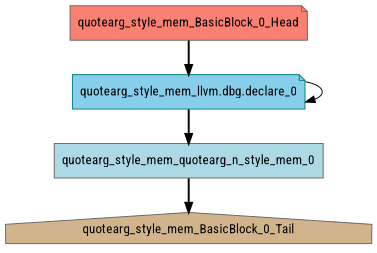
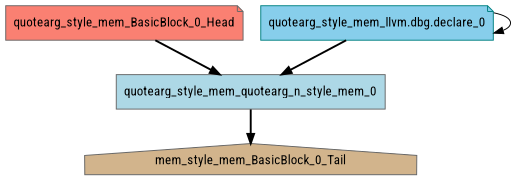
edge "quotearg_style_mem_BasicBlock_0_Head" -> "quotearg_style_mem_llvm.dbg.declare_0": now "quotearg_style_mem_BasicBlock_0_Head" -> "quotearg_style_mem_quotearg_n_style_mem_0"
node "quotearg_style_mem_BasicBlock_0_Tail": label "quotearg_style_mem_BasicBlock_0_Tail" -> "mem_style_mem_BasicBlock_0_Tail"
